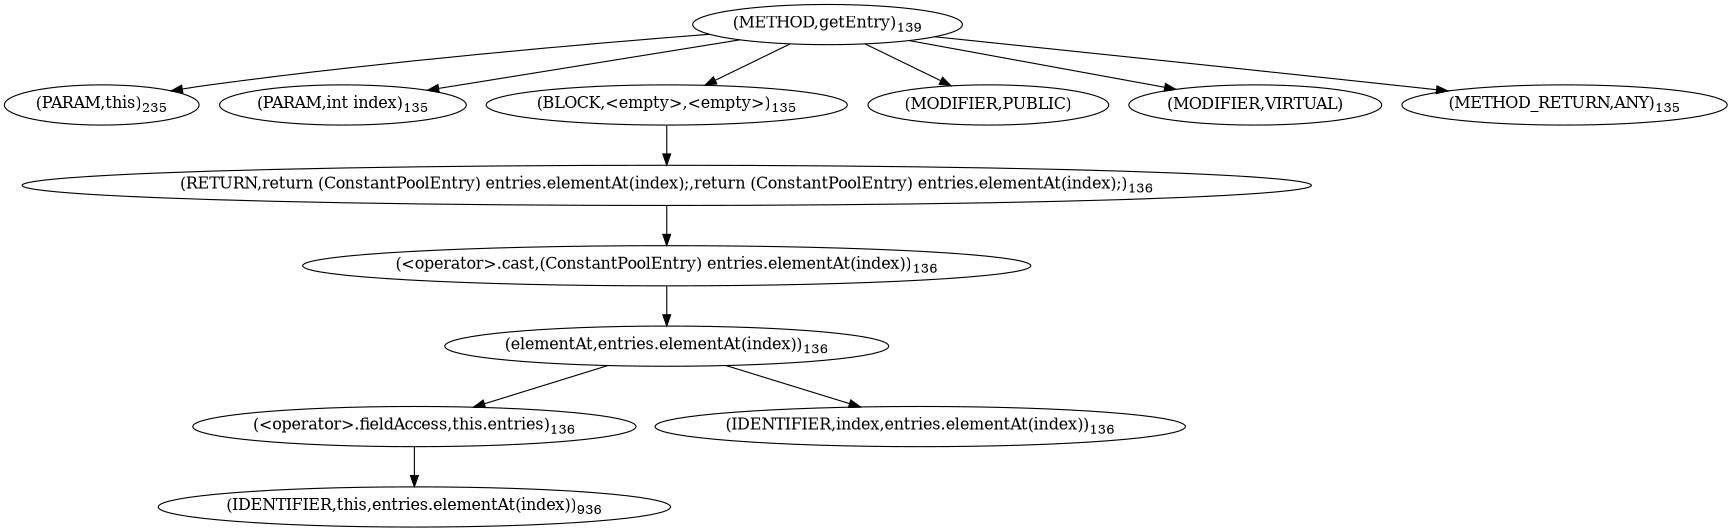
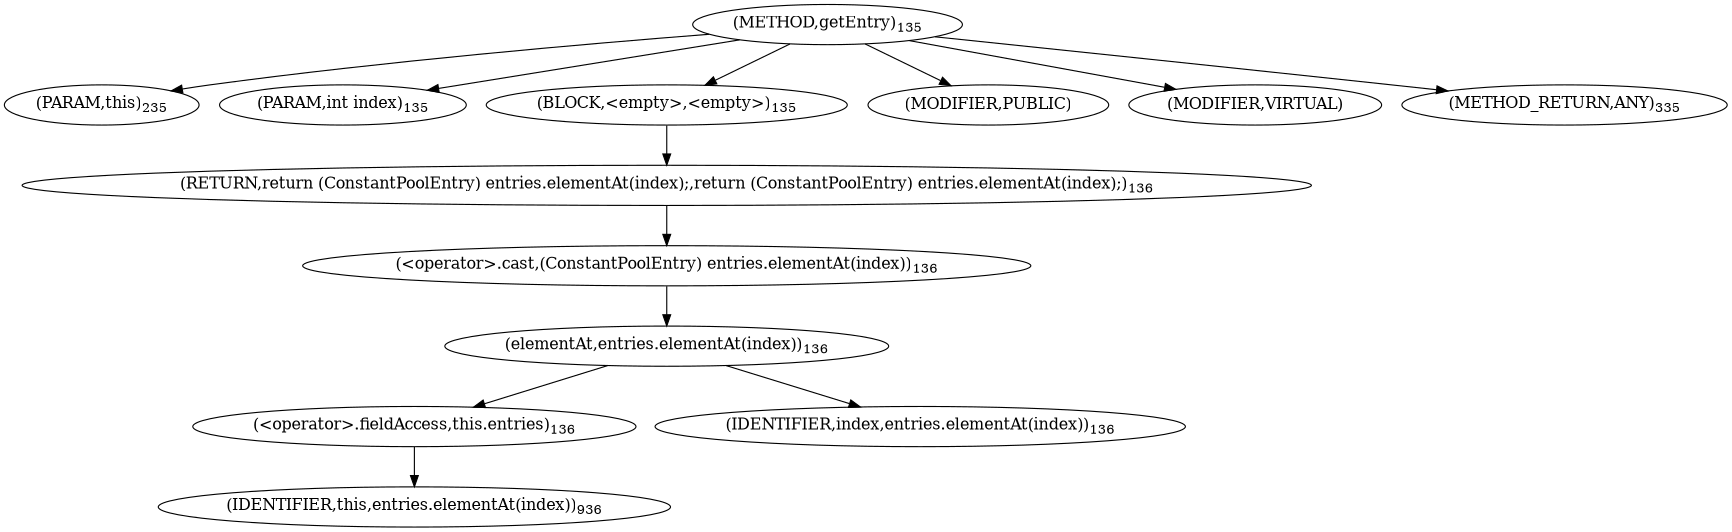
node "(METHOD,getEntry)": text "139" -> "135"
node "(METHOD_RETURN,ANY)": text "135" -> "335"
